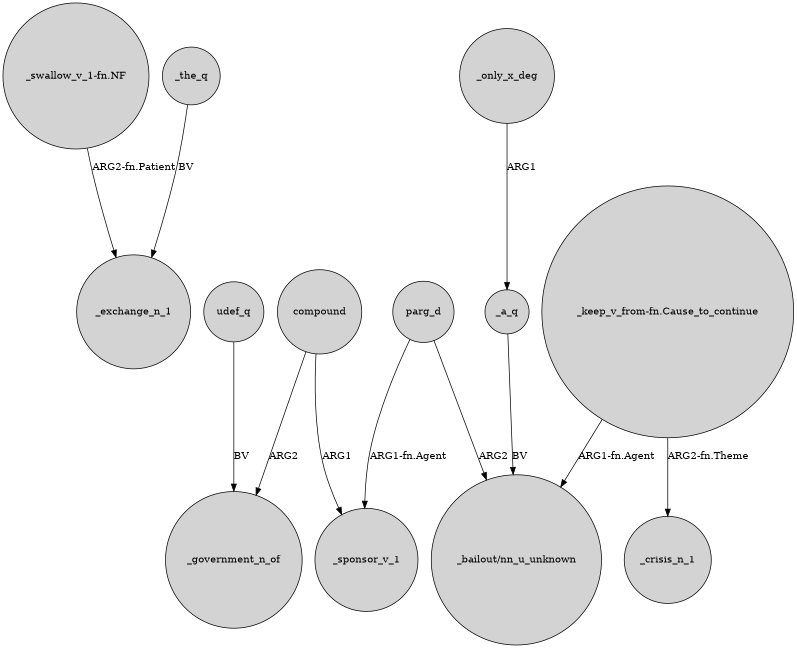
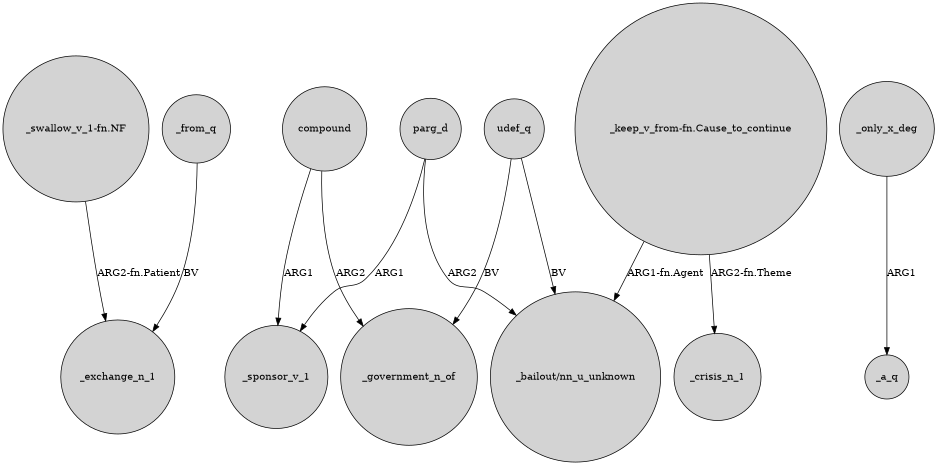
node "_the_q": label "_the_q" -> "_from_q"
edge "_a_q" -> "_bailout/nn_u_unknown": now "udef_q" -> "_bailout/nn_u_unknown"
edge "parg_d" -> "_sponsor_v_1": label "ARG1-fn.Agent" -> "ARG1"
